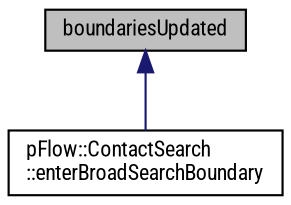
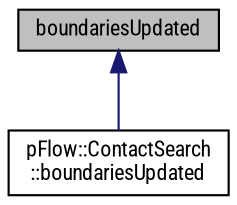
node "pFlow::ContactSearch ::enterBroadSearchBoundary": label "pFlow::ContactSearch ::enterBroadSearchBoundary" -> "pFlow::ContactSearch ::boundariesUpdated"
